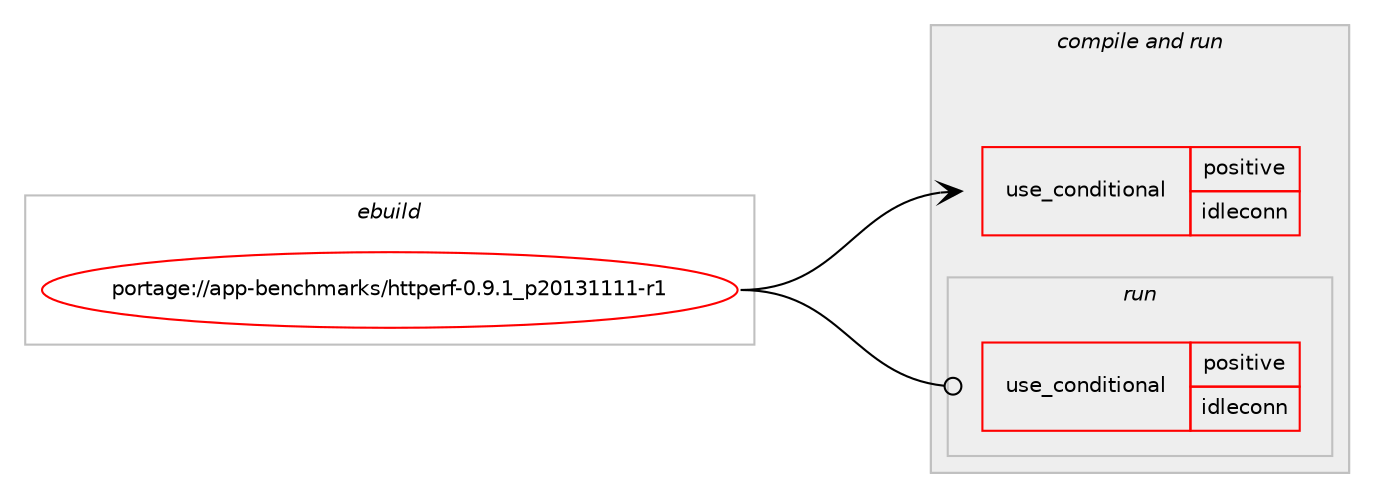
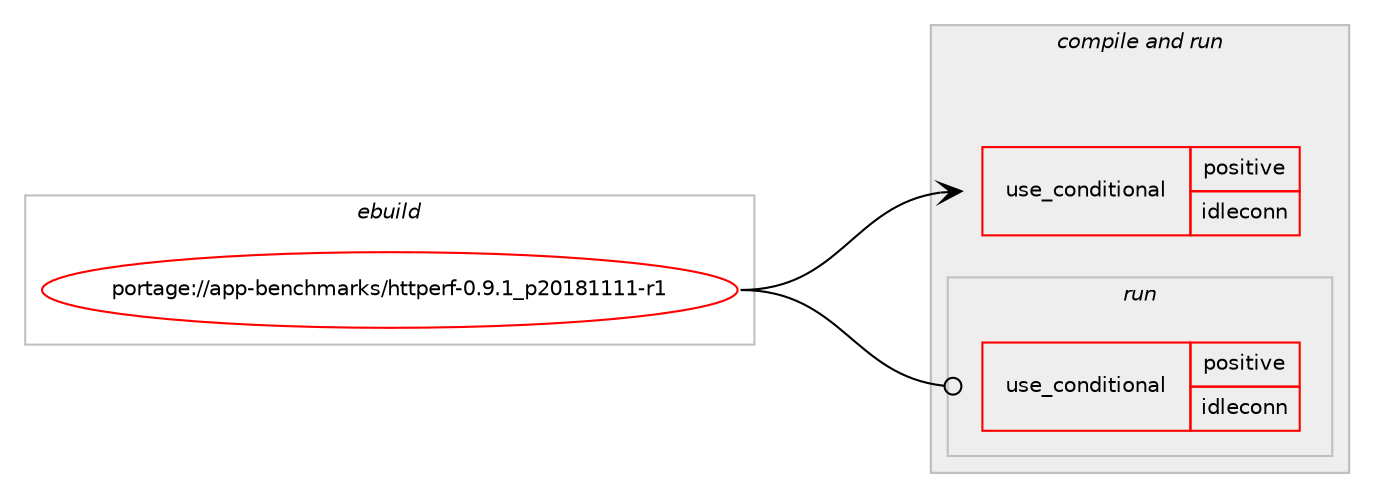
node "portage://app-benchmarks/httperf-0.9.1_p20131111-r1": label "portage://app-benchmarks/httperf-0.9.1_p20131111-r1" -> "portage://app-benchmarks/httperf-0.9.1_p20181111-r1"
